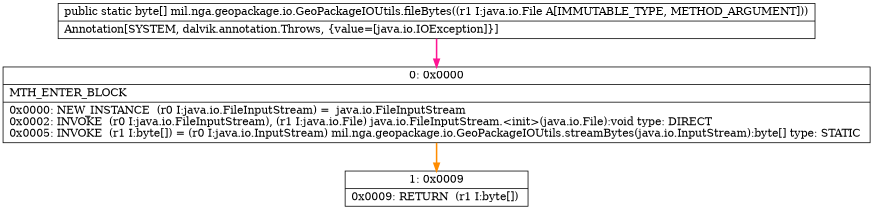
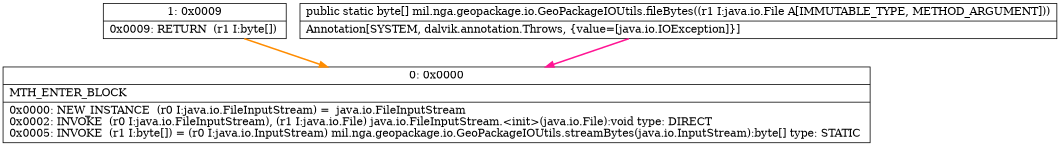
edge "0: 0x0000" -> "1: 0x0009": reversed
